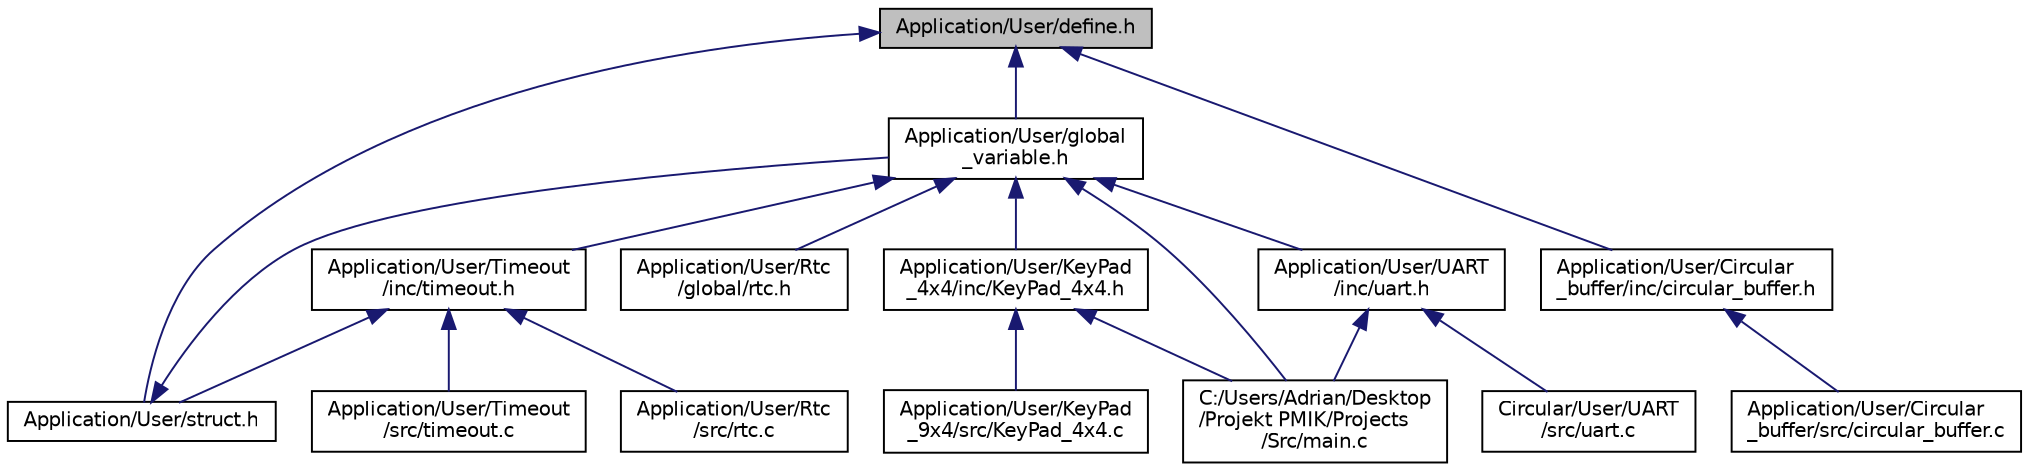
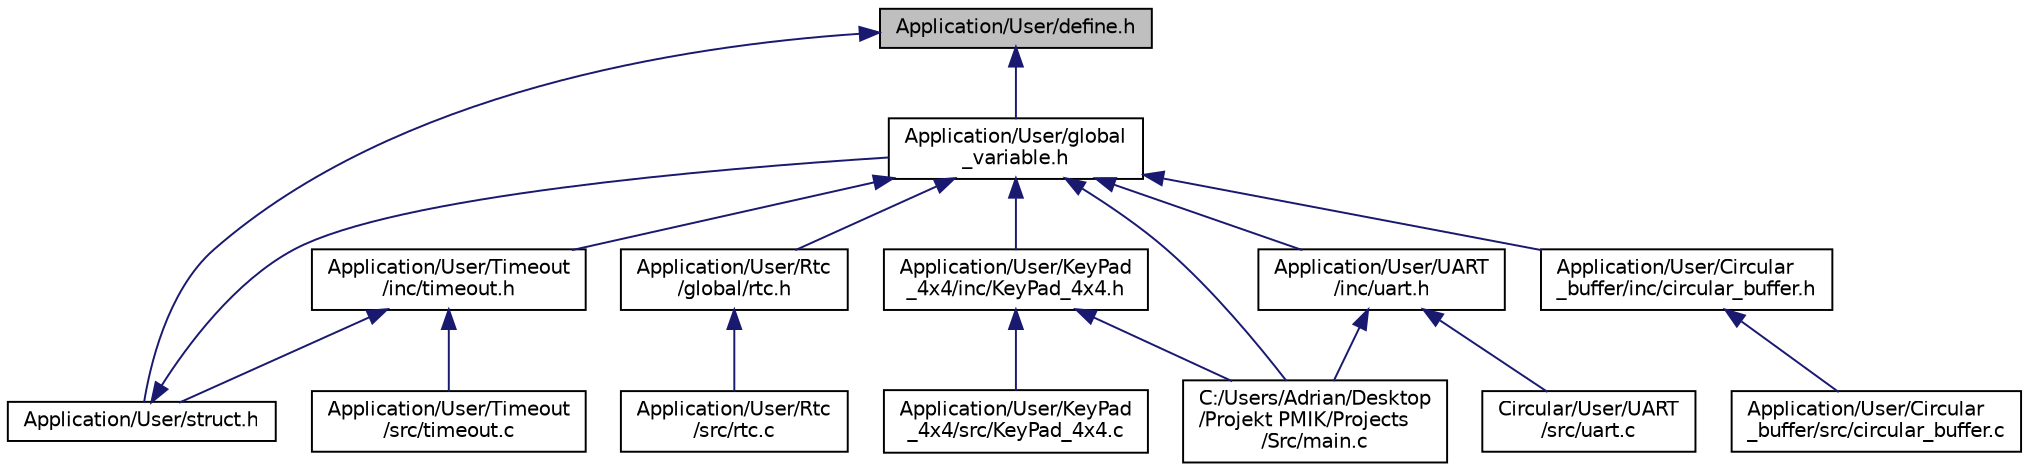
edge "Application/User/Circular _buffer/inc/circular_buffer.h" -> "Application/User/define.h": now "Application/User/Circular _buffer/inc/circular_buffer.h" -> "Application/User/global _variable.h"
edge "Application/User/Rtc /src/rtc.c" -> "Application/User/Timeout /inc/timeout.h": now "Application/User/Rtc /src/rtc.c" -> "Application/User/Rtc /global/rtc.h"
node "Application/User/KeyPad _9x4/src/KeyPad_4x4.c": label "Application/User/KeyPad _9x4/src/KeyPad_4x4.c" -> "Application/User/KeyPad _4x4/src/KeyPad_4x4.c"
